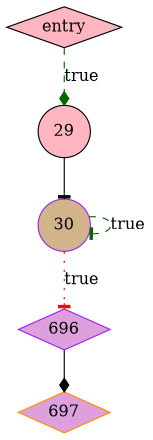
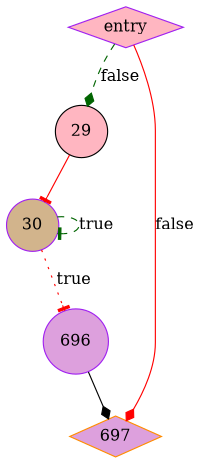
node "entry": color black -> purple
edge "entry" -> "29": label "true" -> "false"
edge "29" -> "30": color black -> red
edge "entry" -> "697": added, label "false"
node "696": shape diamond -> circle
